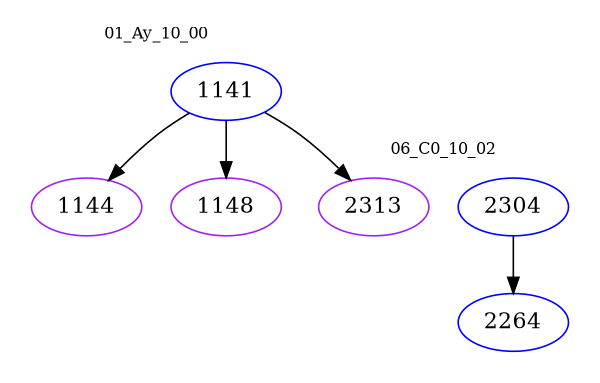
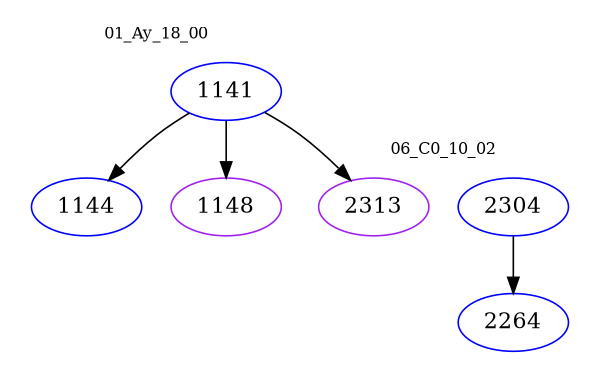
cluster "01_Ay_10_00": label "01_Ay_10_00" -> "01_Ay_18_00"
node "1144": color purple -> blue
